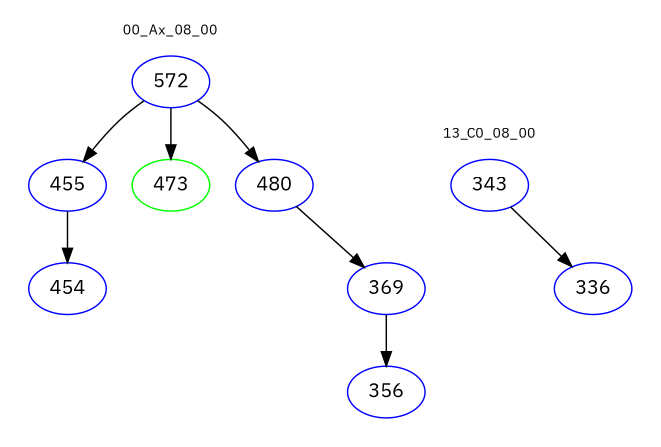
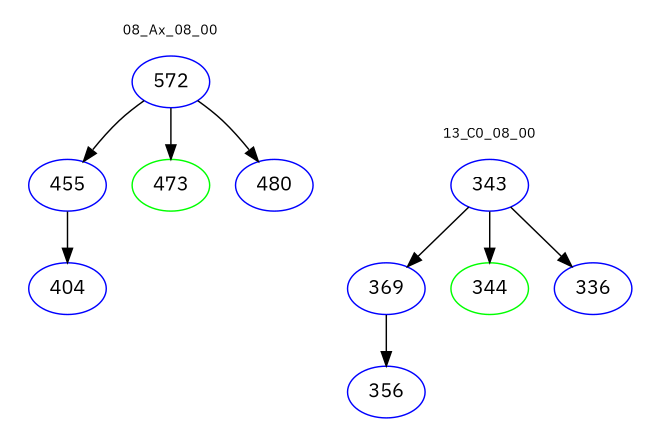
cluster "00_Ax_08_00": label "00_Ax_08_00" -> "08_Ax_08_00"
edge "480" -> "369": now "343" -> "369"
node "454": label "454" -> "404"
node "344": added
